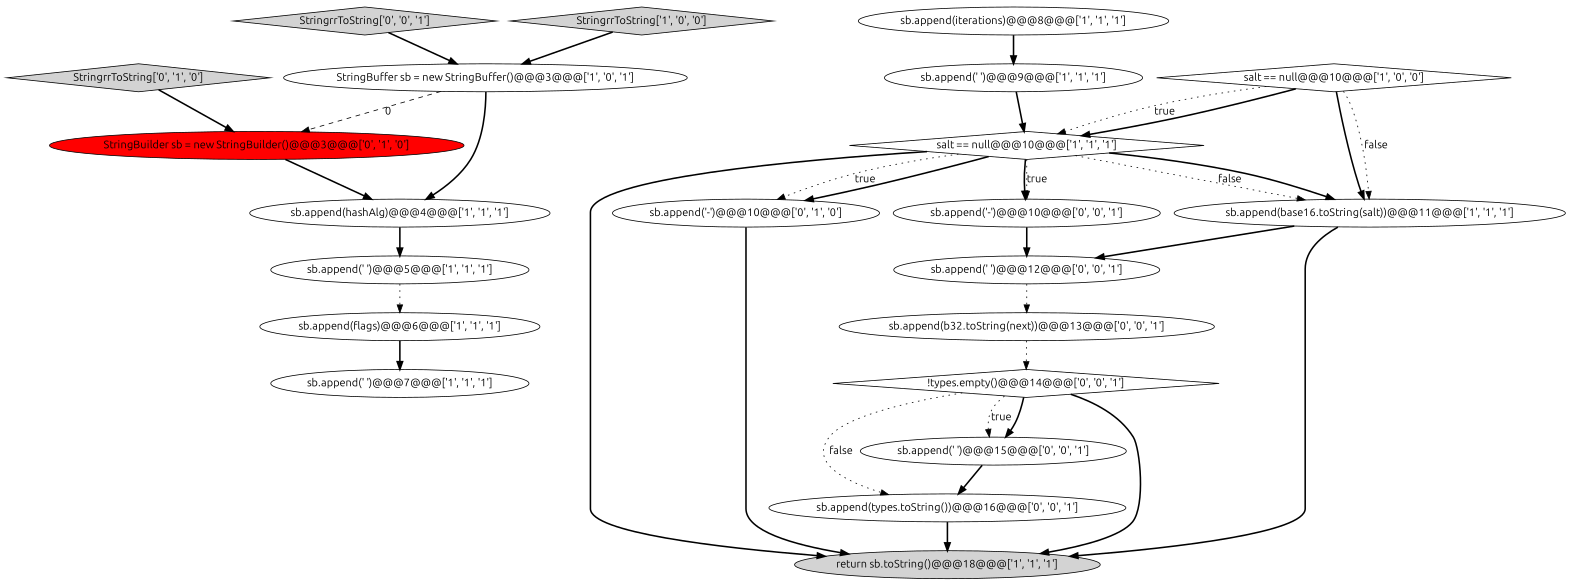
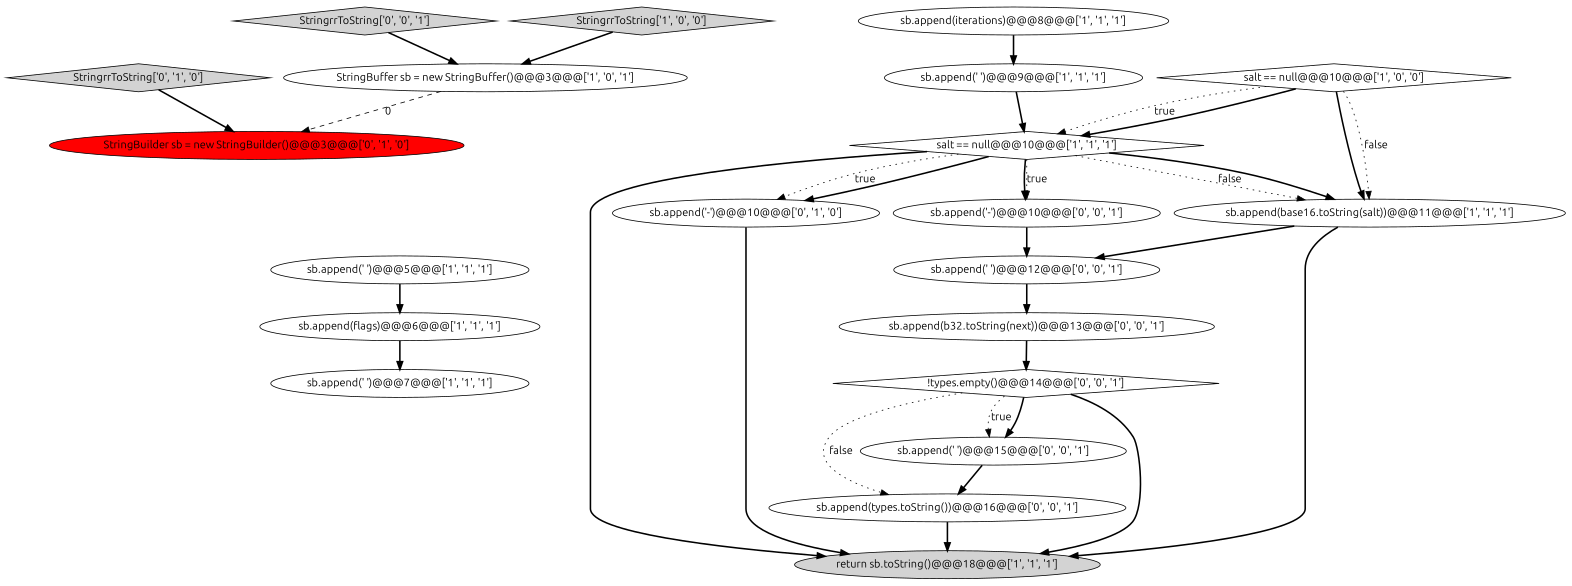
node "sb.append(hashAlg)@@@4@@@['1', '1', '1']": removed
edge "sb.append(' ')@@@5@@@['1', '1', '1']" -> "sb.append(flags)@@@6@@@['1', '1', '1']": style dotted -> bold
edge "sb.append(' ')@@@12@@@['0', '0', '1']" -> "sb.append(b32.toString(next))@@@13@@@['0', '0', '1']": style dotted -> bold
edge "sb.append(b32.toString(next))@@@13@@@['0', '0', '1']" -> "!types.empty()@@@14@@@['0', '0', '1']": style dotted -> bold
